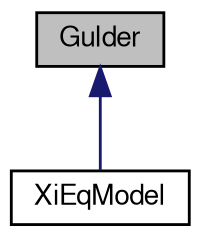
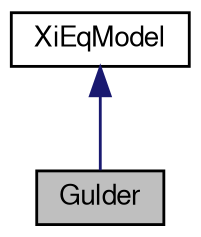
edge "XiEqModel" -> "Gulder": reversed
